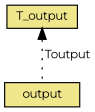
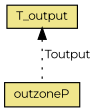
node "output": label "output" -> "outzoneP"
